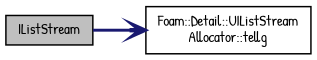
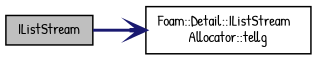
node "Foam::Detail::UIListStream Allocator::tellg": label "Foam::Detail::UIListStream Allocator::tellg" -> "Foam::Detail::IListStream Allocator::tellg"
